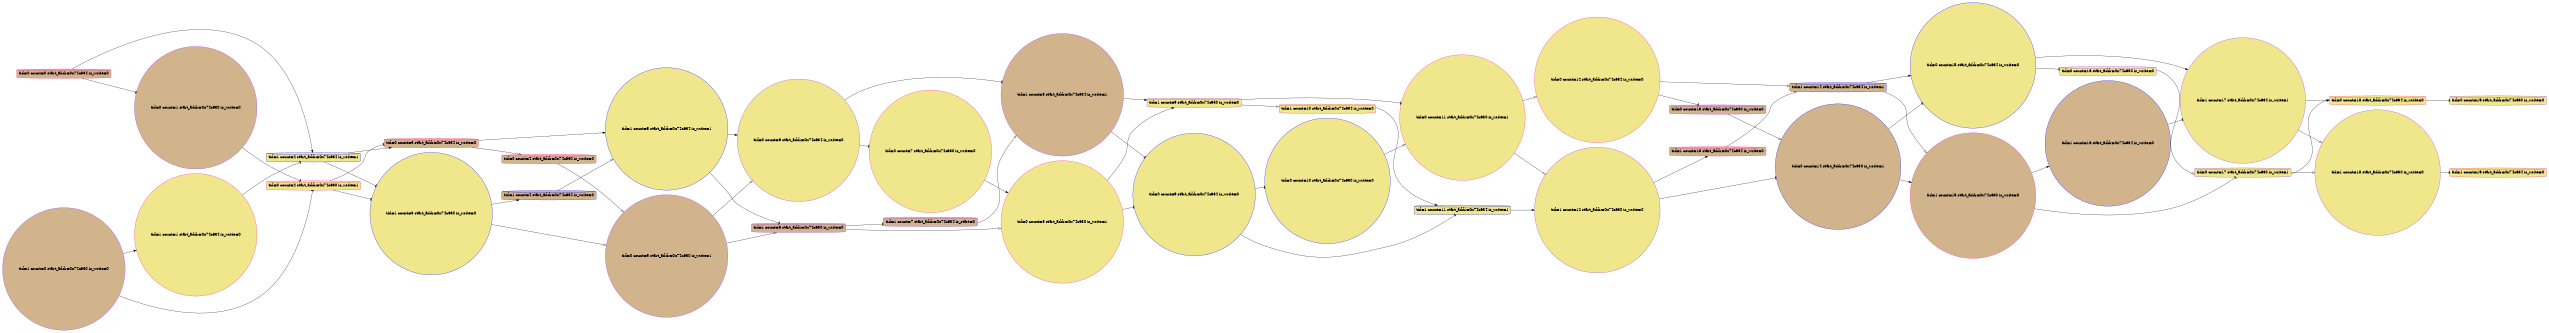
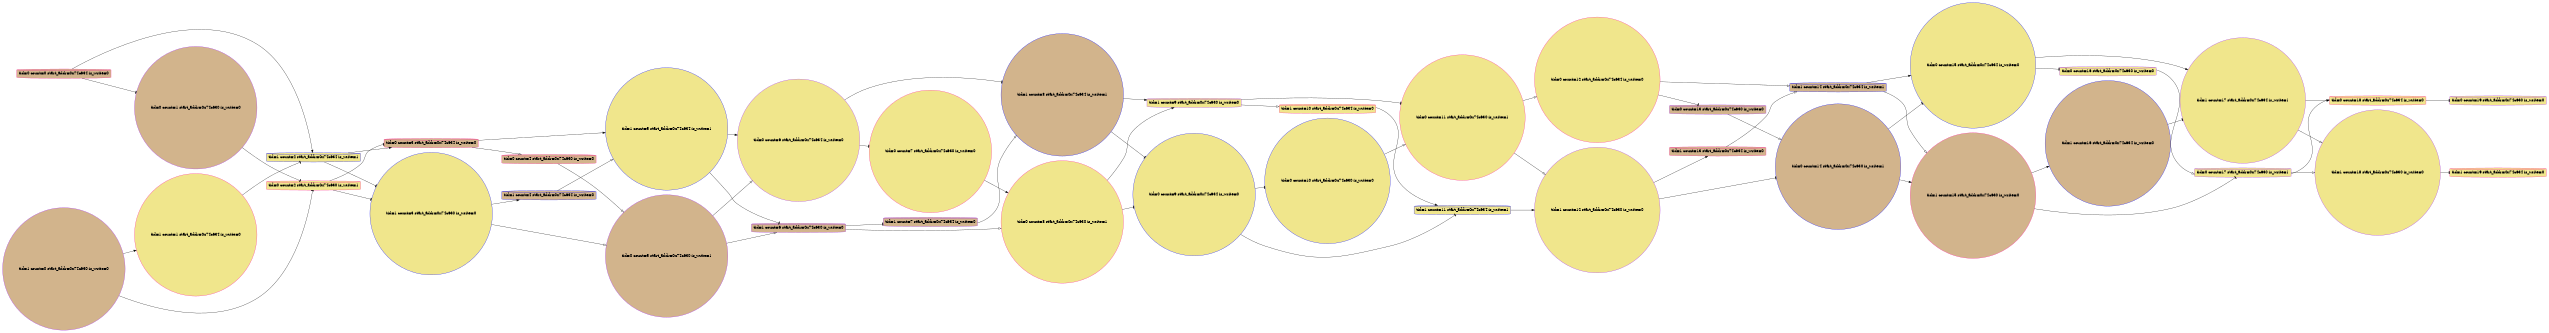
node "tid=1 count=8 start_addr=0x74c634 is_write=1": color purple -> blue
node "tid=1 count=7 start_addr=0x74c634 is_start=0": label "tid=1 count=7 start_addr=0x74c634 is_start=0" -> "tid=1 count=7 start_addr=0x74c634 is_write=0"
